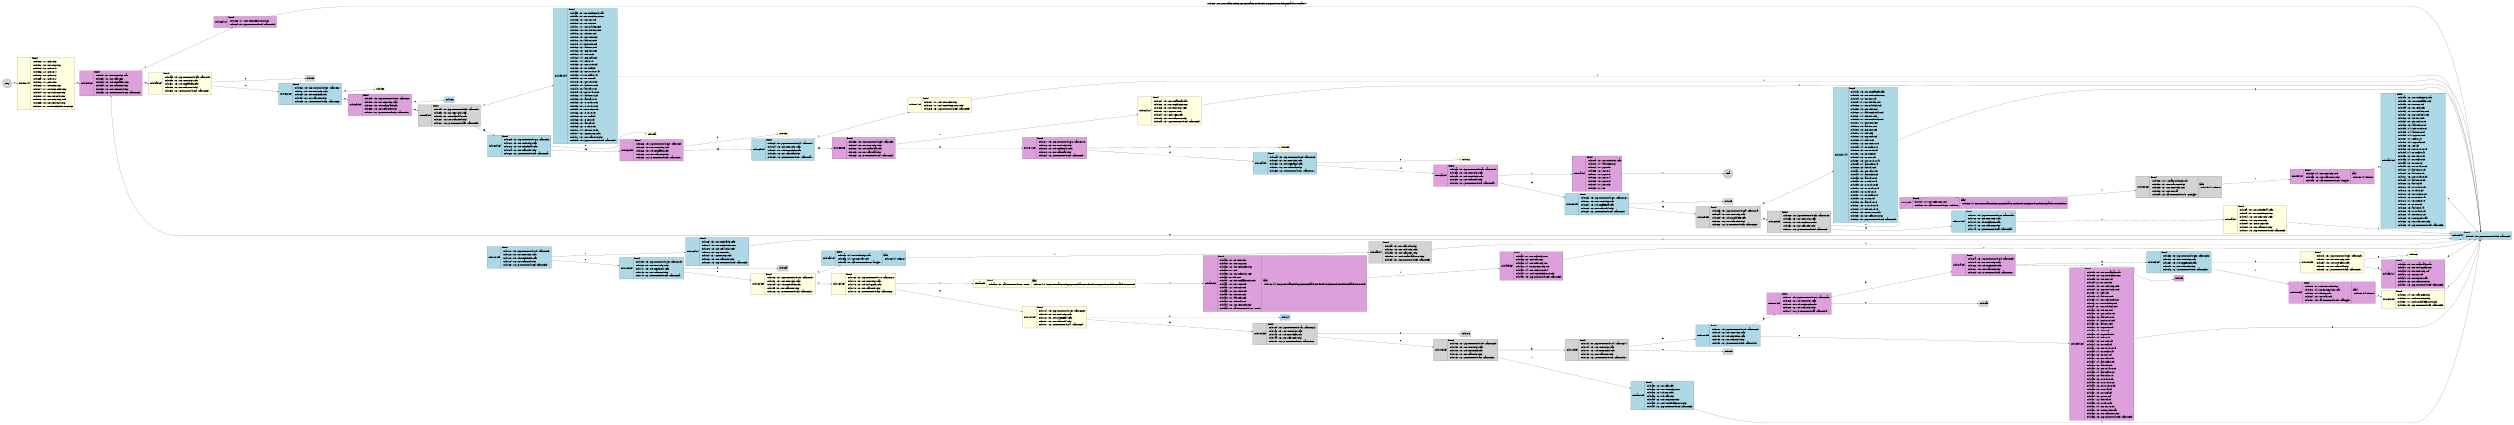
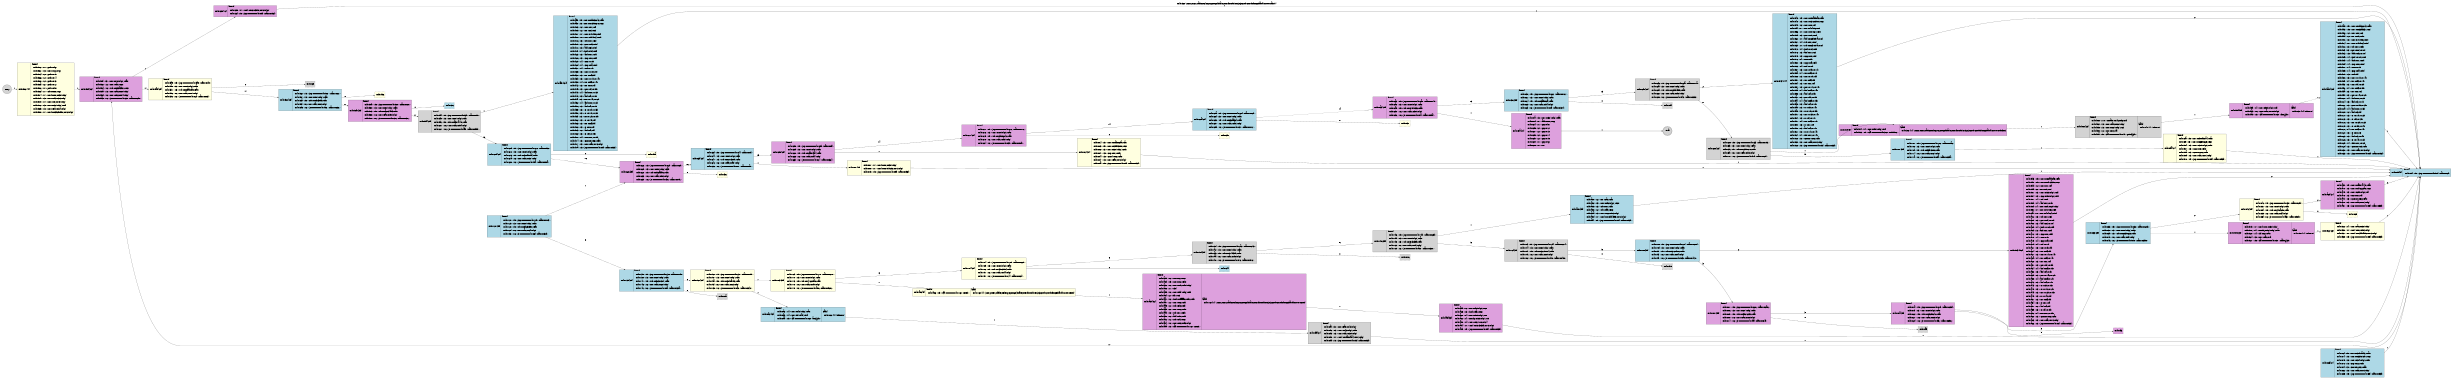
edge "0x401720 [25]" -> "0x40186f [27]": now "0x401720 [25]" -> "0x401626 [25]"
